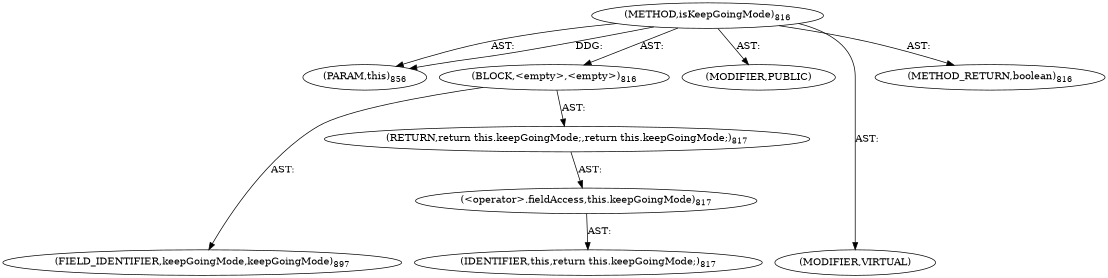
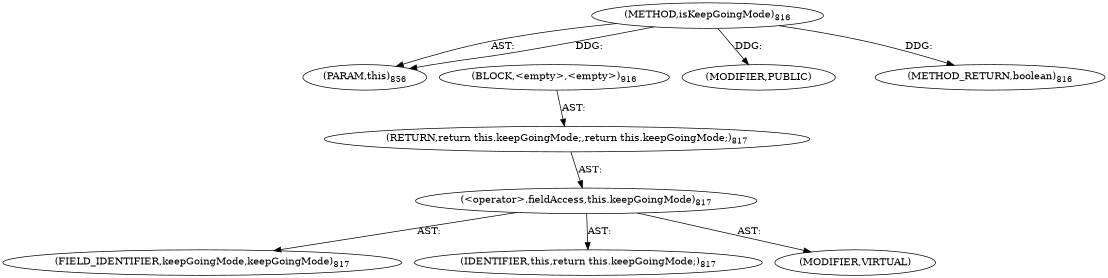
edge "(METHOD,isKeepGoingMode)" -> "(BLOCK,<empty>,<empty>)": removed, label "AST:"
edge "(METHOD,isKeepGoingMode)" -> "(MODIFIER,PUBLIC)": label "AST: " -> "DDG: "
edge "(METHOD,isKeepGoingMode)" -> "(METHOD_RETURN,boolean)": label "AST: " -> "DDG: "
node "(BLOCK,<empty>,<empty>)": text "816" -> "916"
edge "(METHOD,isKeepGoingMode)" -> "(MODIFIER,VIRTUAL)": now "(<operator>.fieldAccess,this.keepGoingMode)" -> "(MODIFIER,VIRTUAL)"
edge "(BLOCK,<empty>,<empty>)" -> "(FIELD_IDENTIFIER,keepGoingMode,keepGoingMode)": now "(<operator>.fieldAccess,this.keepGoingMode)" -> "(FIELD_IDENTIFIER,keepGoingMode,keepGoingMode)"
node "(FIELD_IDENTIFIER,keepGoingMode,keepGoingMode)": text "897" -> "817"
